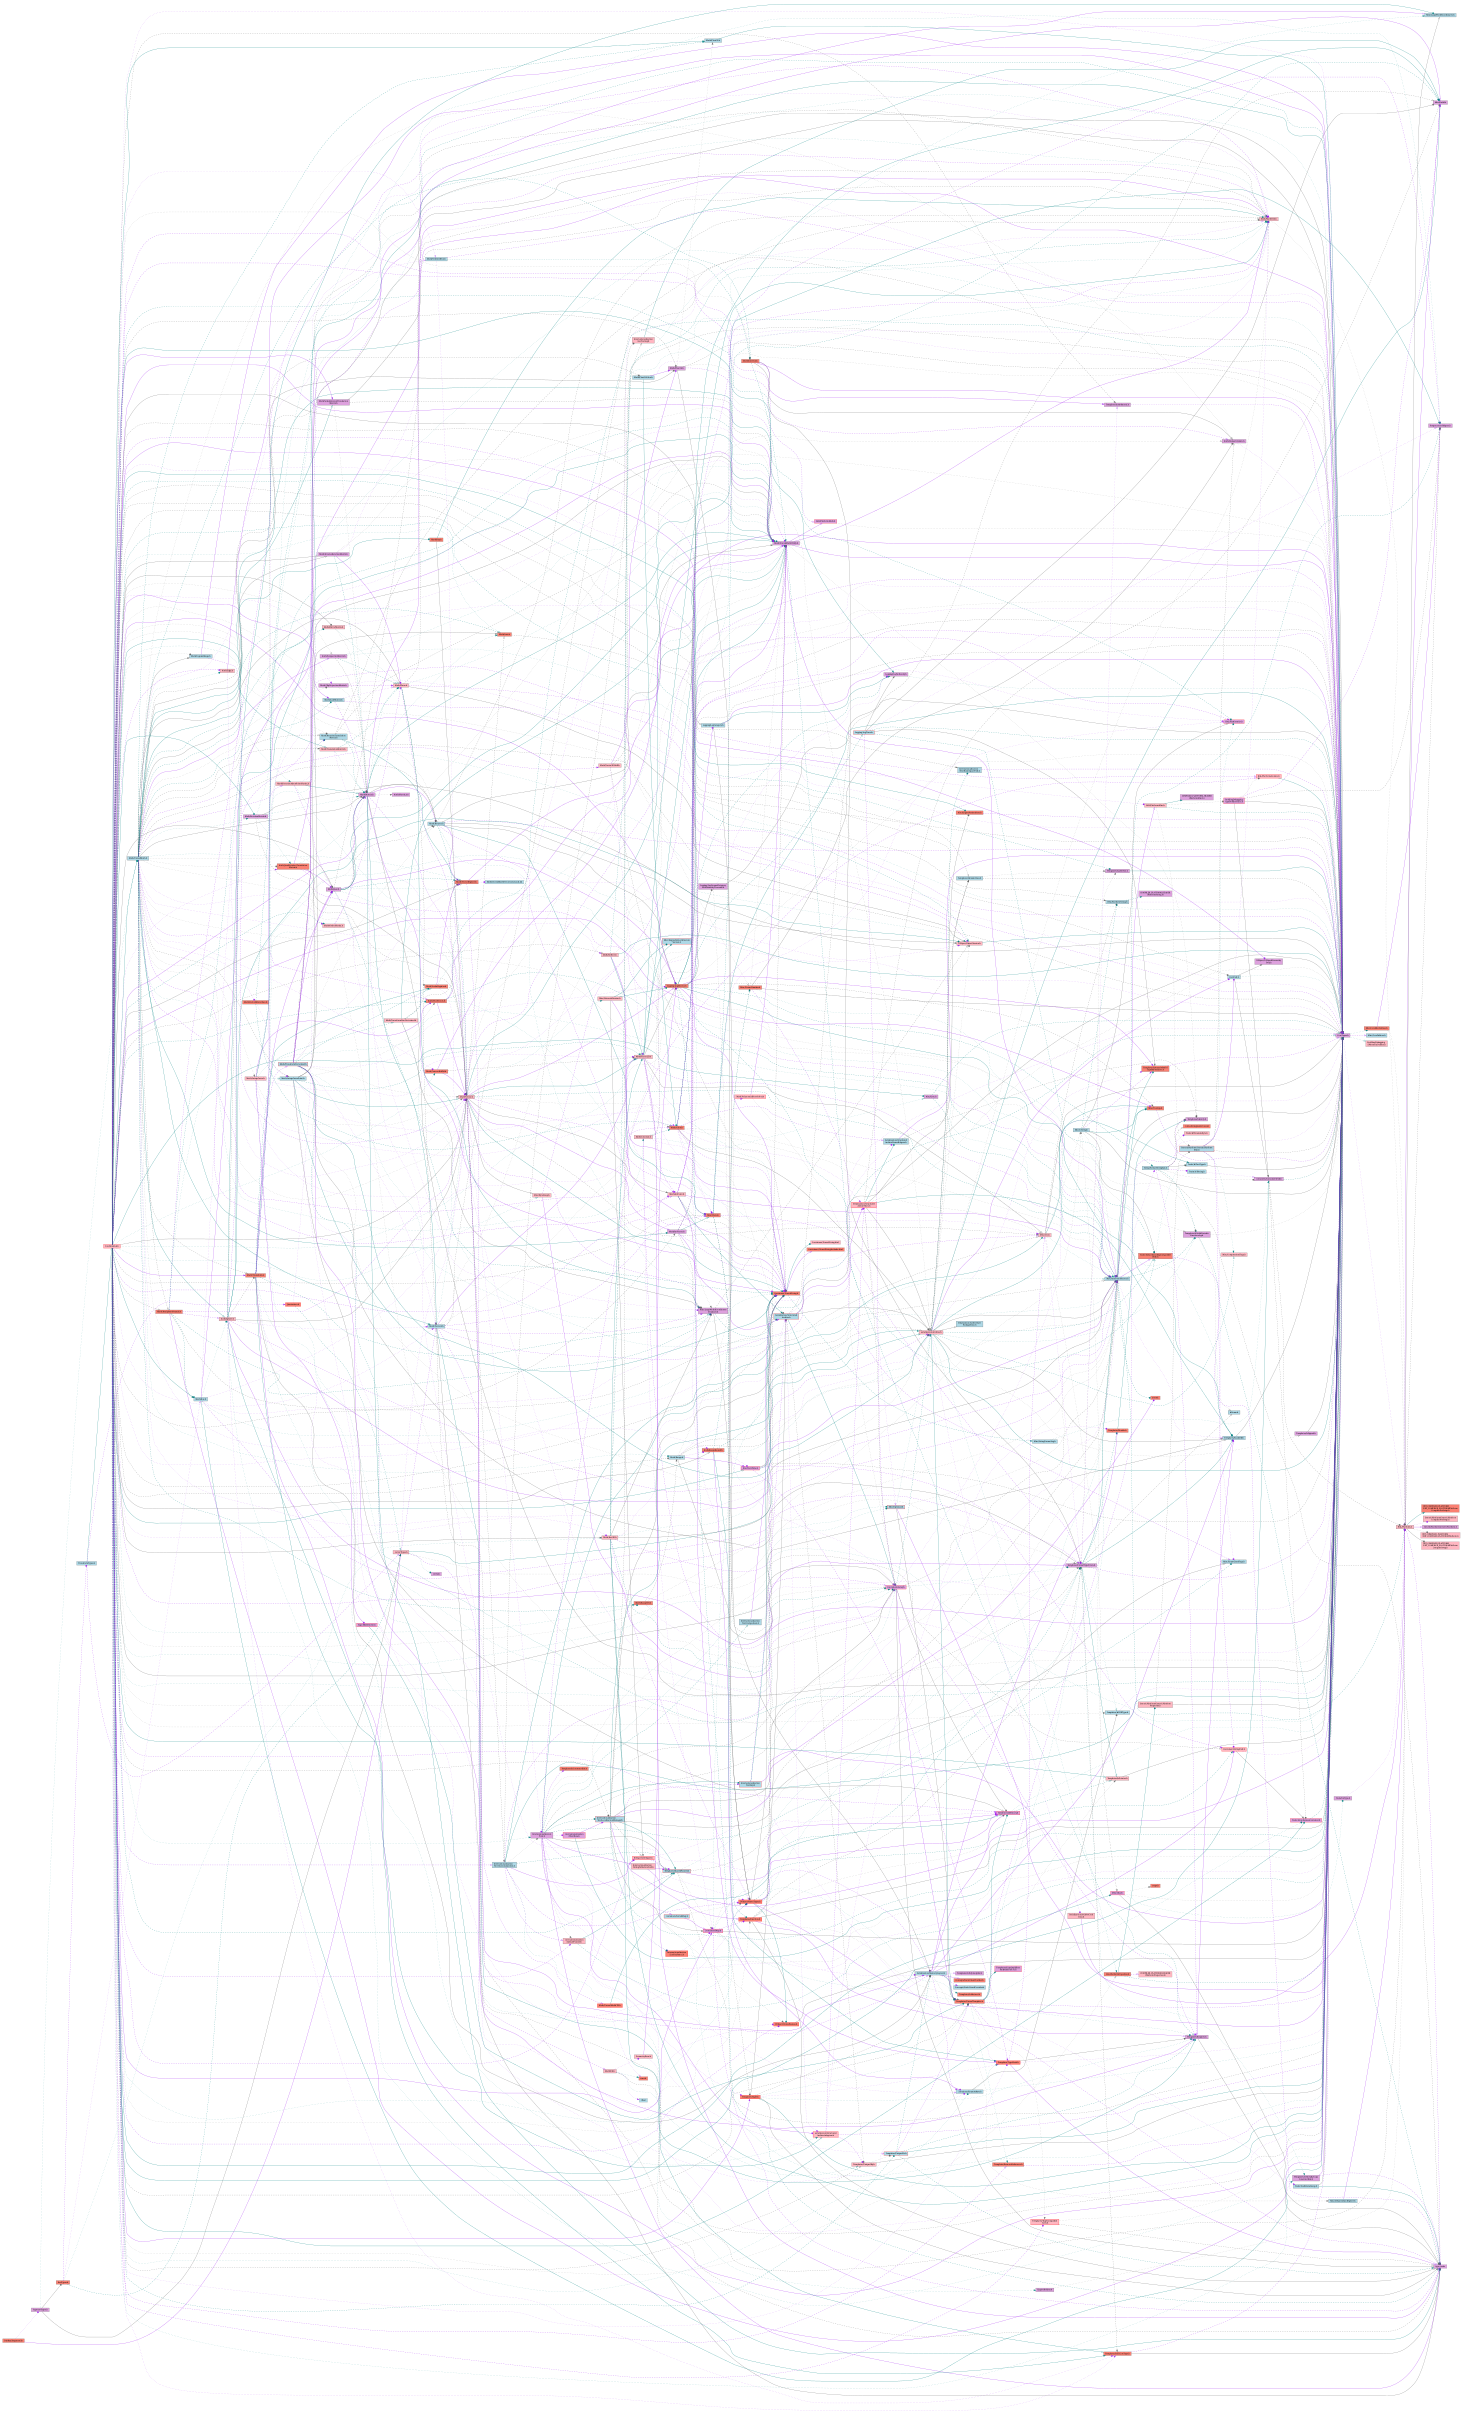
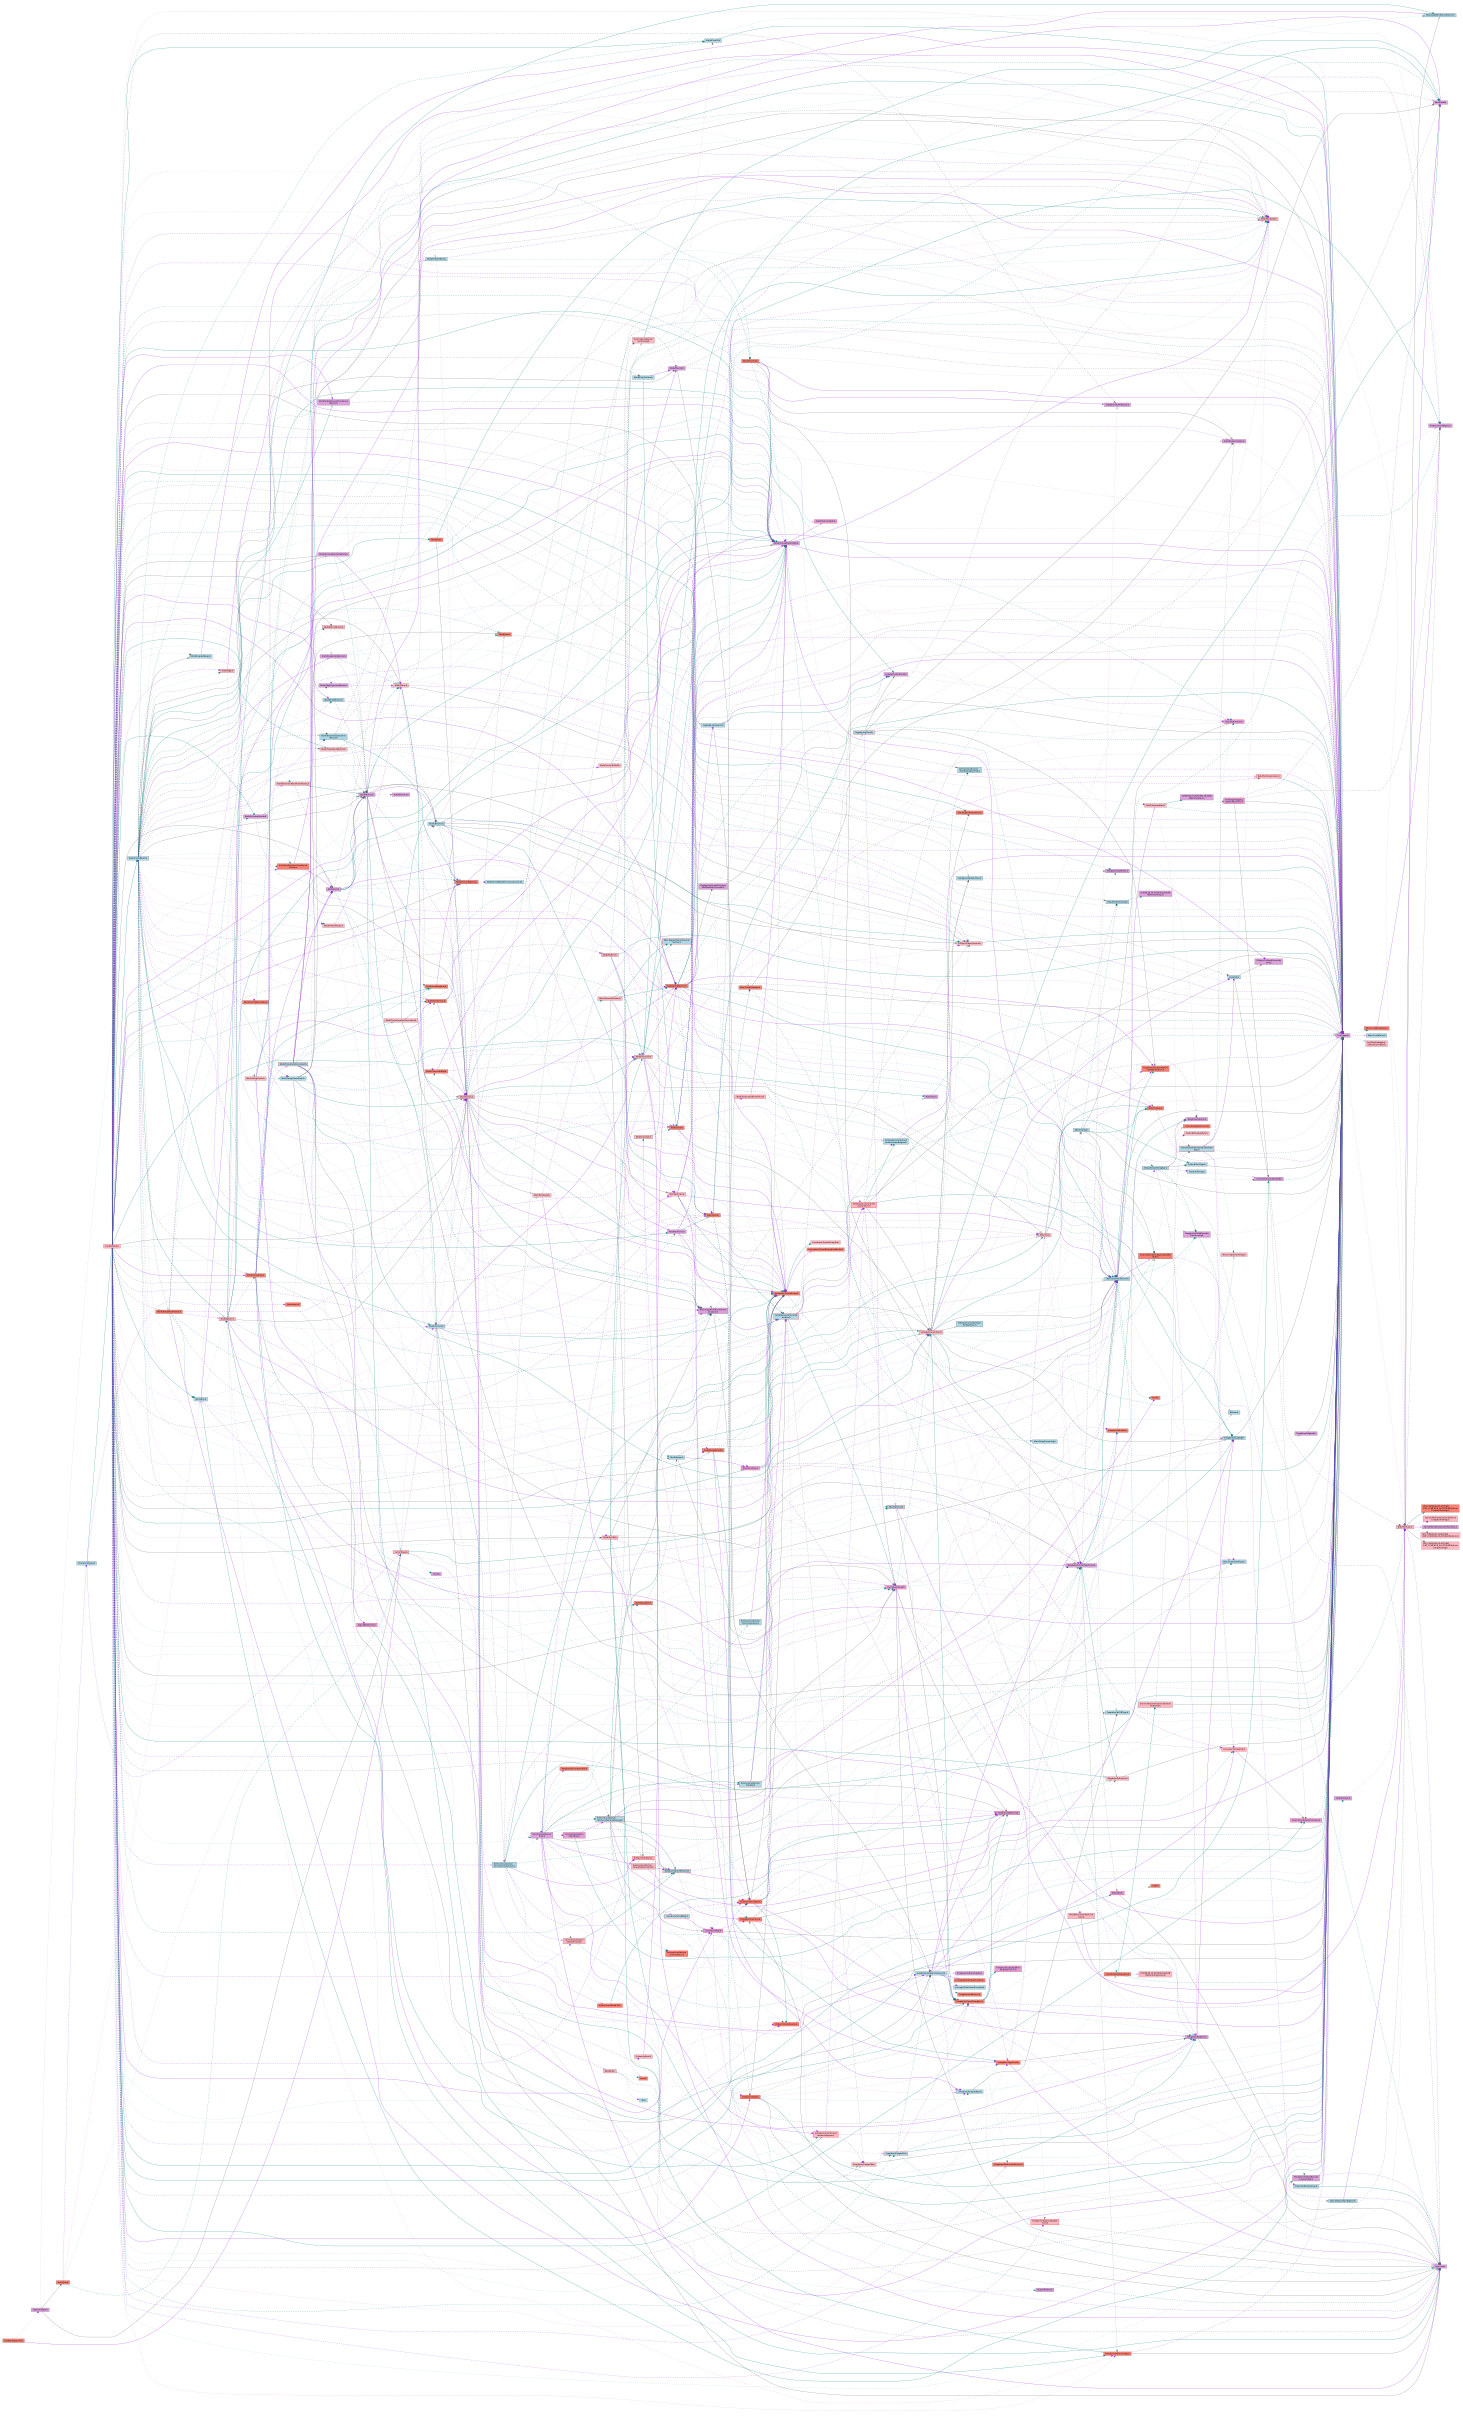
edge "Math/InterpCurvePoint.h" -> "Containers/UnrealString.h": now "Math/Vector4.h" -> "Containers/UnrealString.h"
edge "Internationalization /TextKey.h" -> "Serialization/Structured Archive.h": style dashed -> solid
